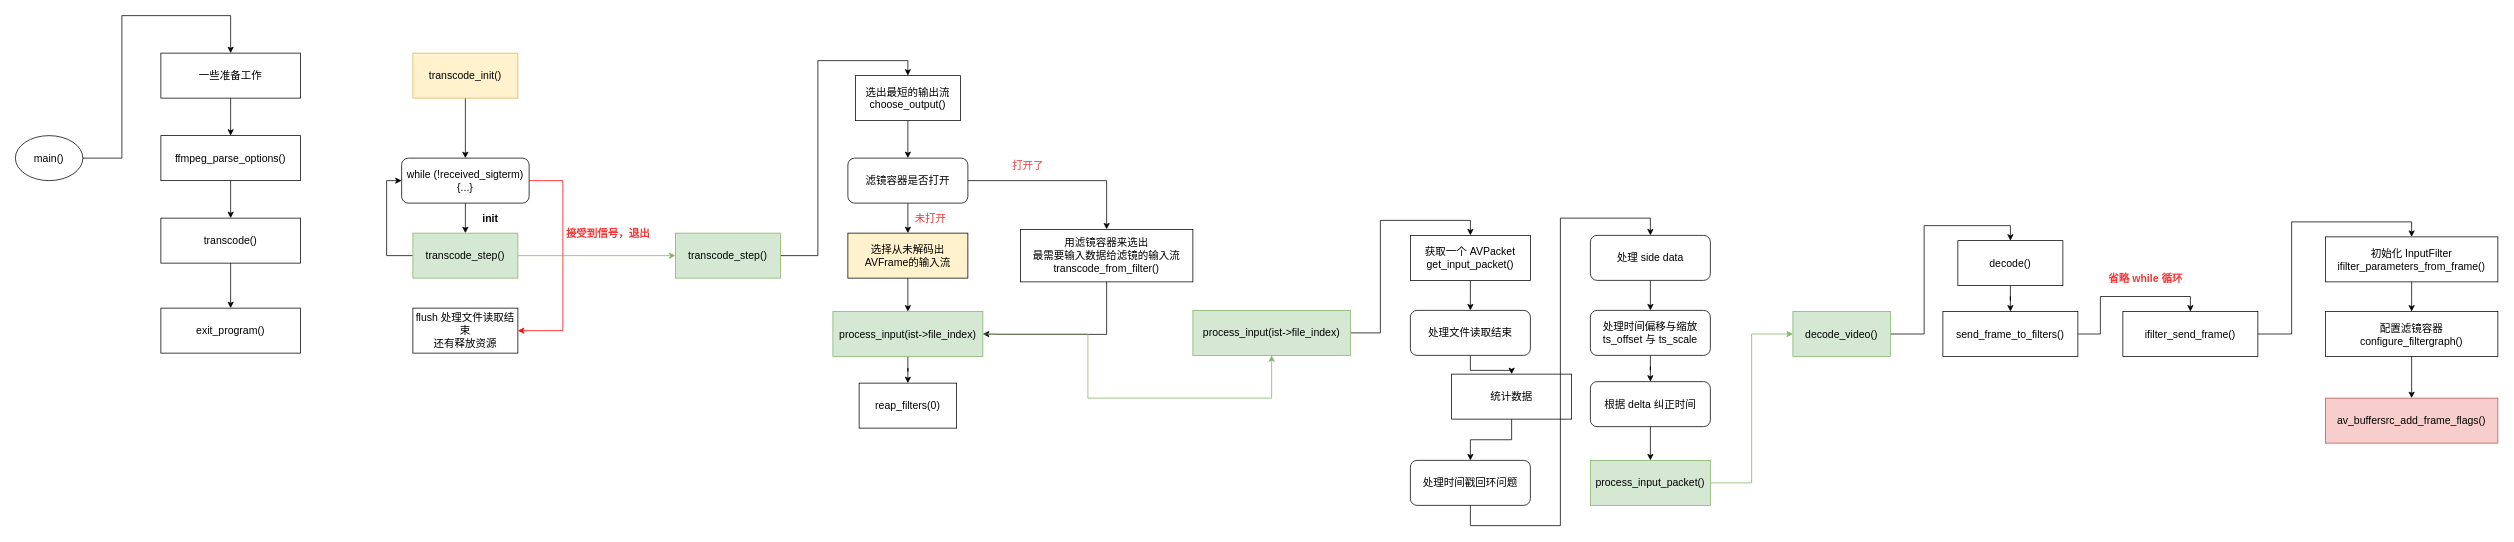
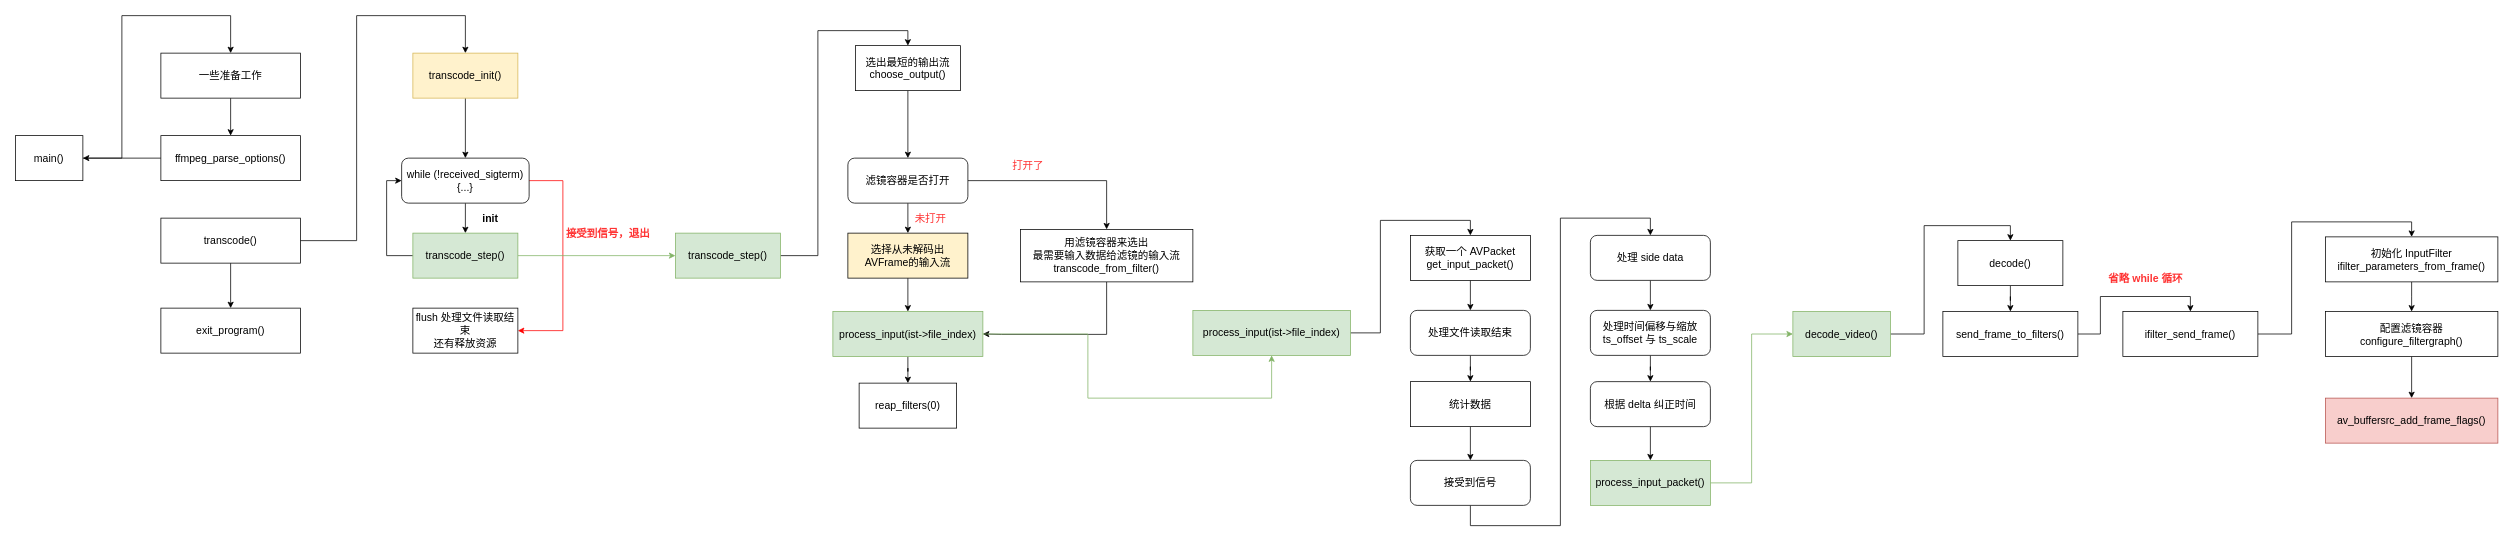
edge "transcode()" -> "transcode_init()": added
node "选出最短的输出流 choose_output()": moved (908, 98) -> (908, 68)
node "main()": shape ellipse -> rectangle
edge "ffmpeg_parse_options()" -> "transcode()": now "ffmpeg_parse_options()" -> "main()"
node "统计数据": moved (1512, 396) -> (1470, 404)
node "处理时间戳回环问题": label "处理时间戳回环问题" -> "接受到信号"
